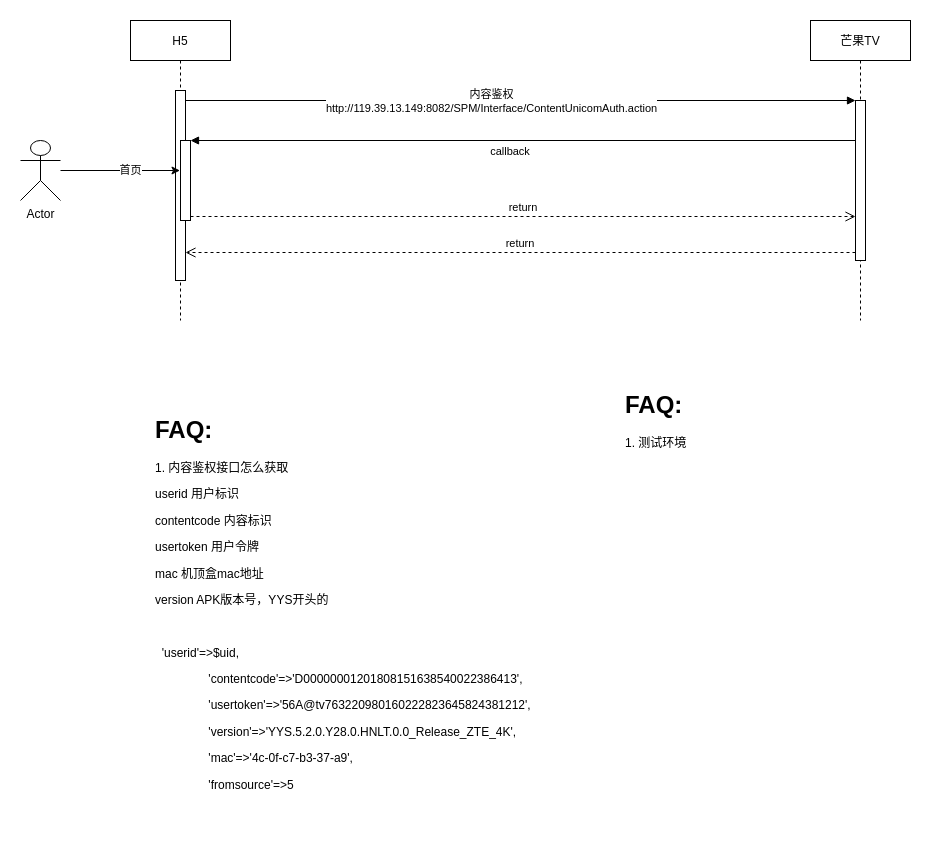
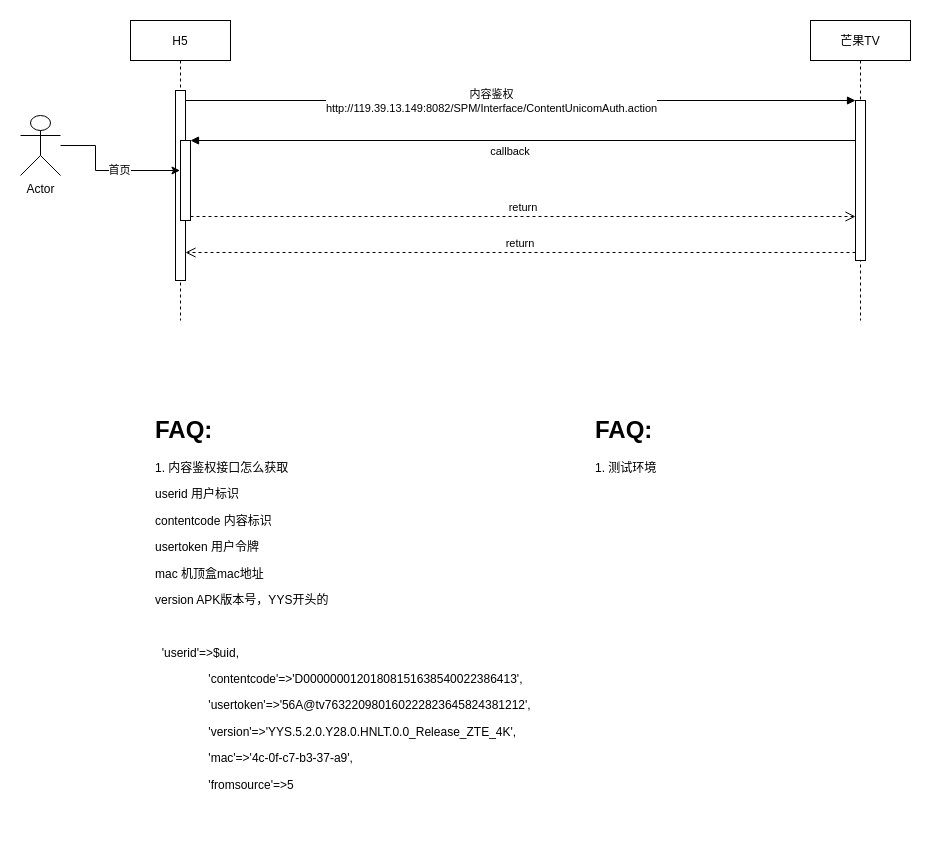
node "Actor": moved (41, 171) -> (41, 146)
node "FAQ: 1. 测试环境": moved (716, 446) -> (686, 471)
